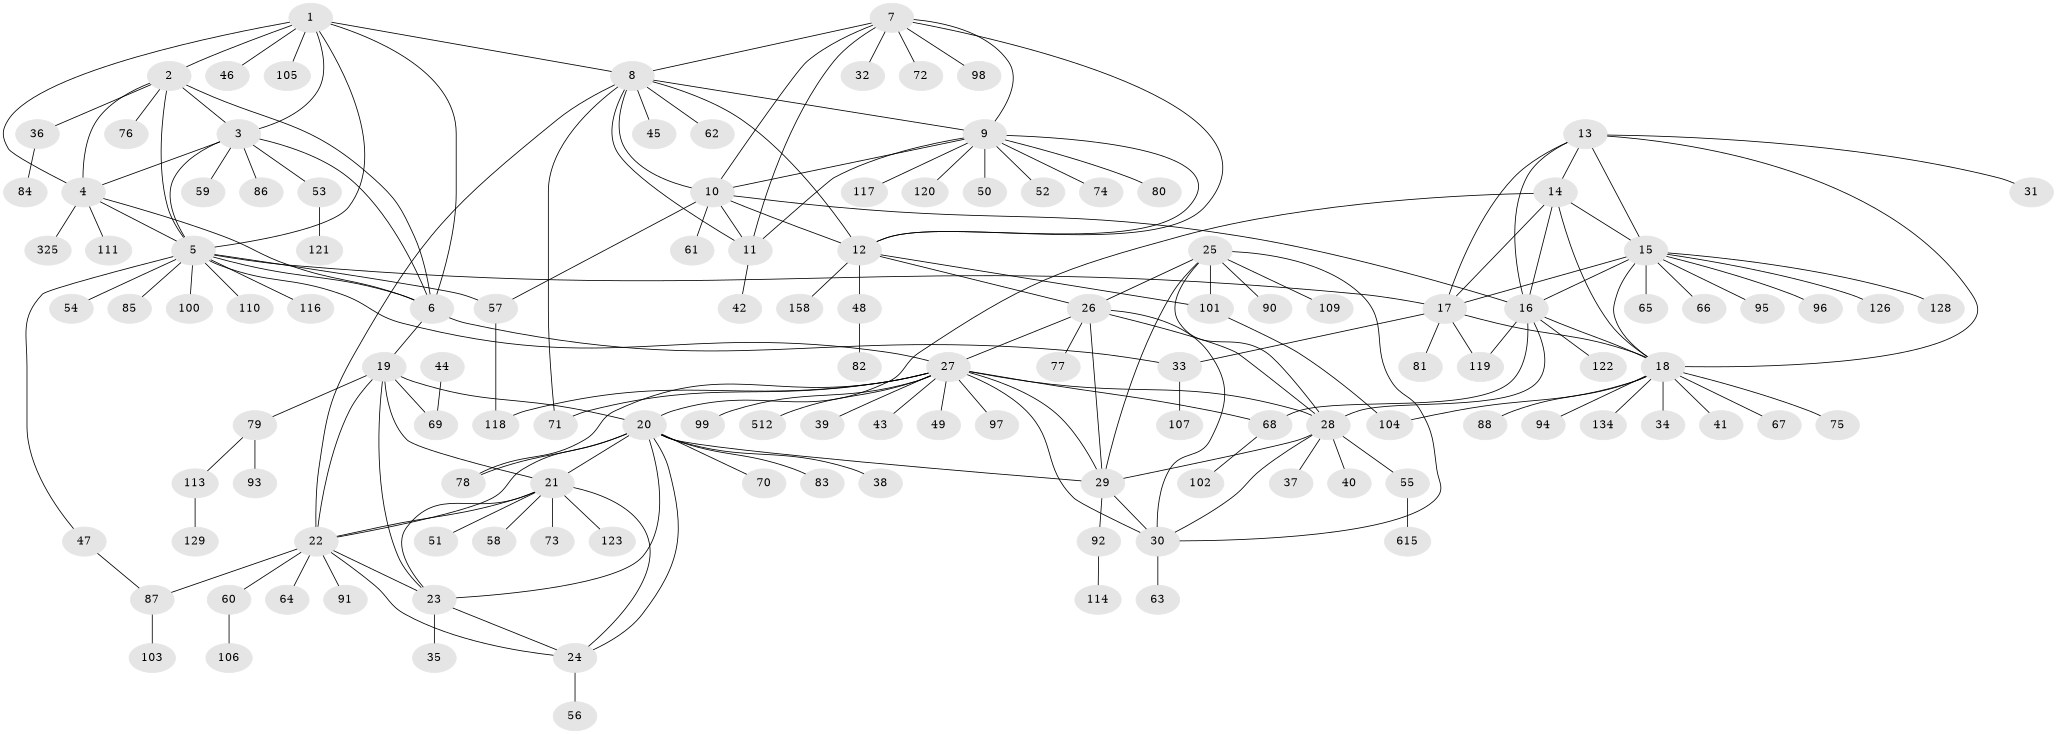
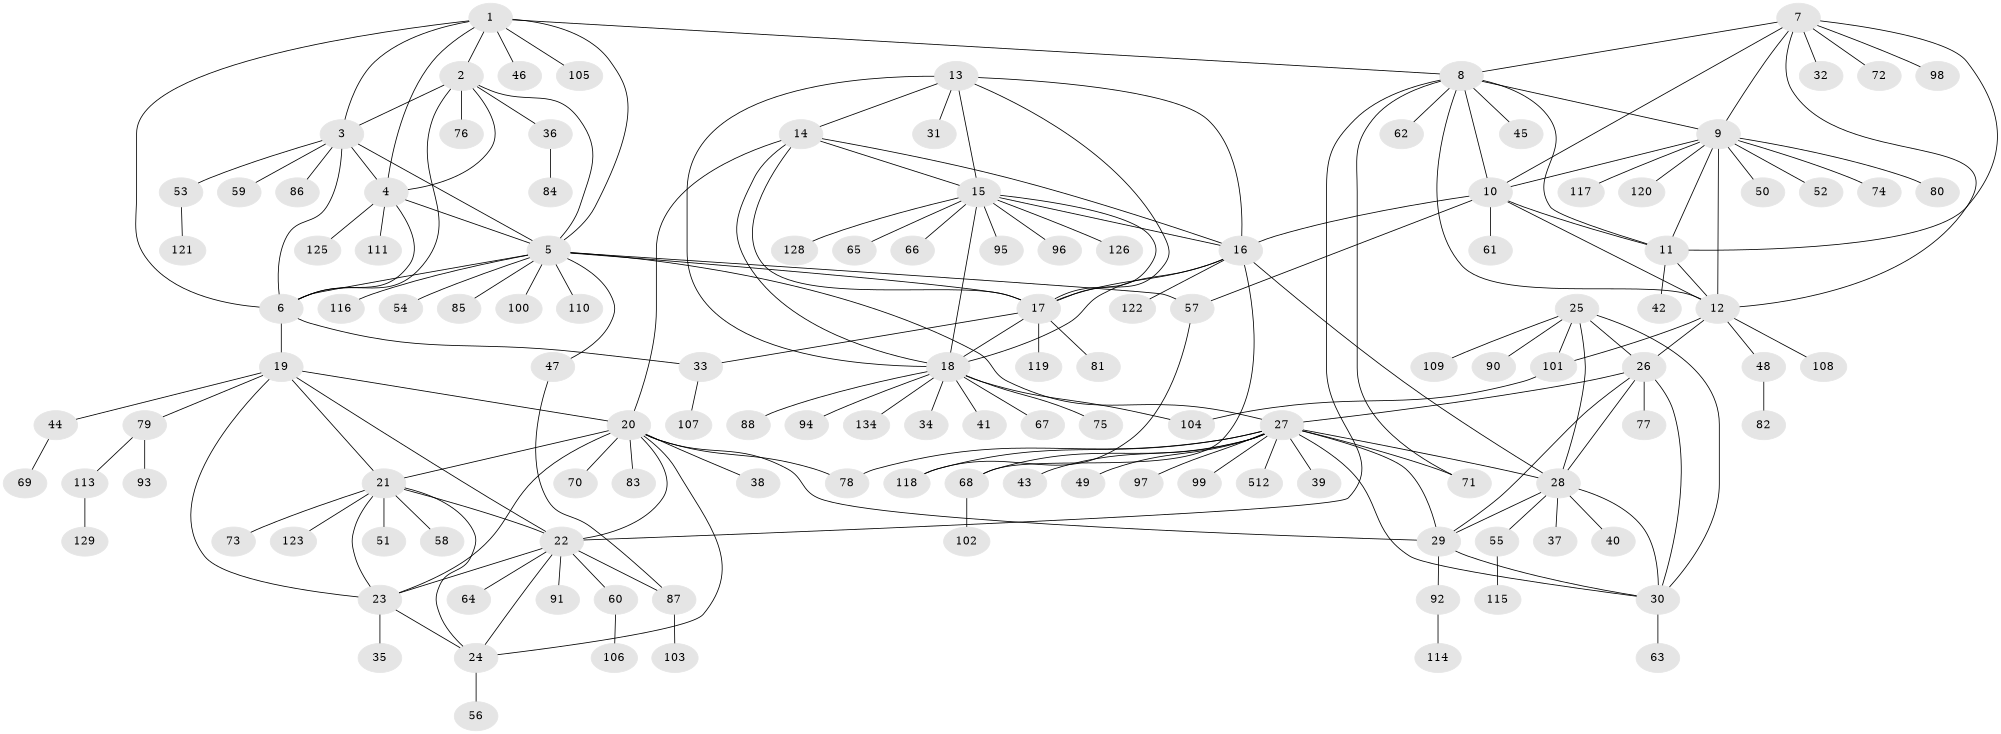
node "325": label "325" -> "125"
edge "11" -- "12": added
node "158": label "158" -> "108"
edge "16" -- "119": now "16" -- "17"
edge "25" -- "29": removed
edge "19" -- "69": now "19" -- "44"
node "615": label "615" -> "115"
